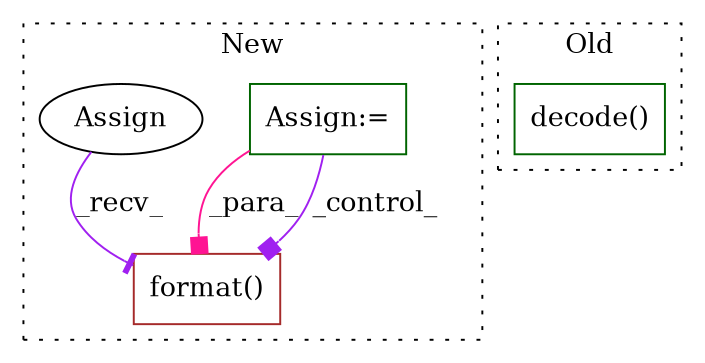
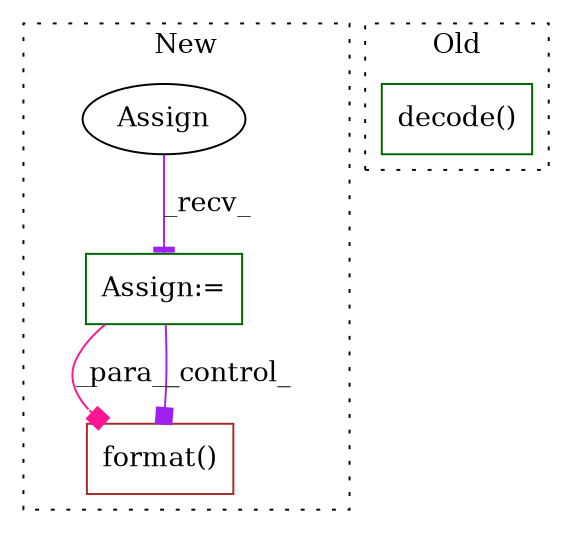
edge "Assign" -> "format()": now "Assign" -> "Assign:="
